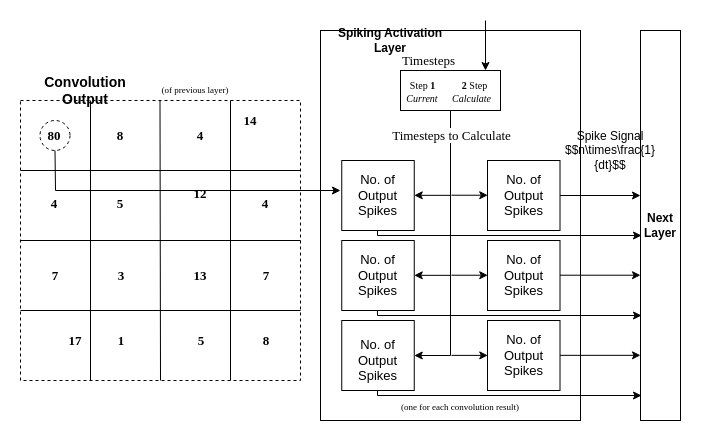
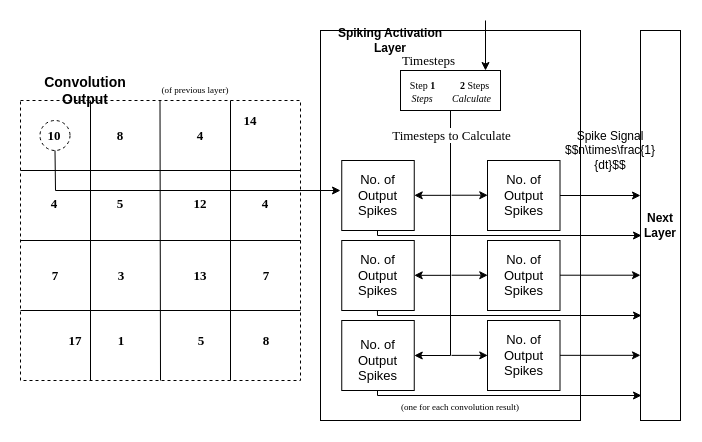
node "2 Step": label "2 Step" -> "2 Steps"
node "Current": label "Current" -> "Steps"
node "80": label "80" -> "10"
node "12": moved (201, 194) -> (201, 204)
